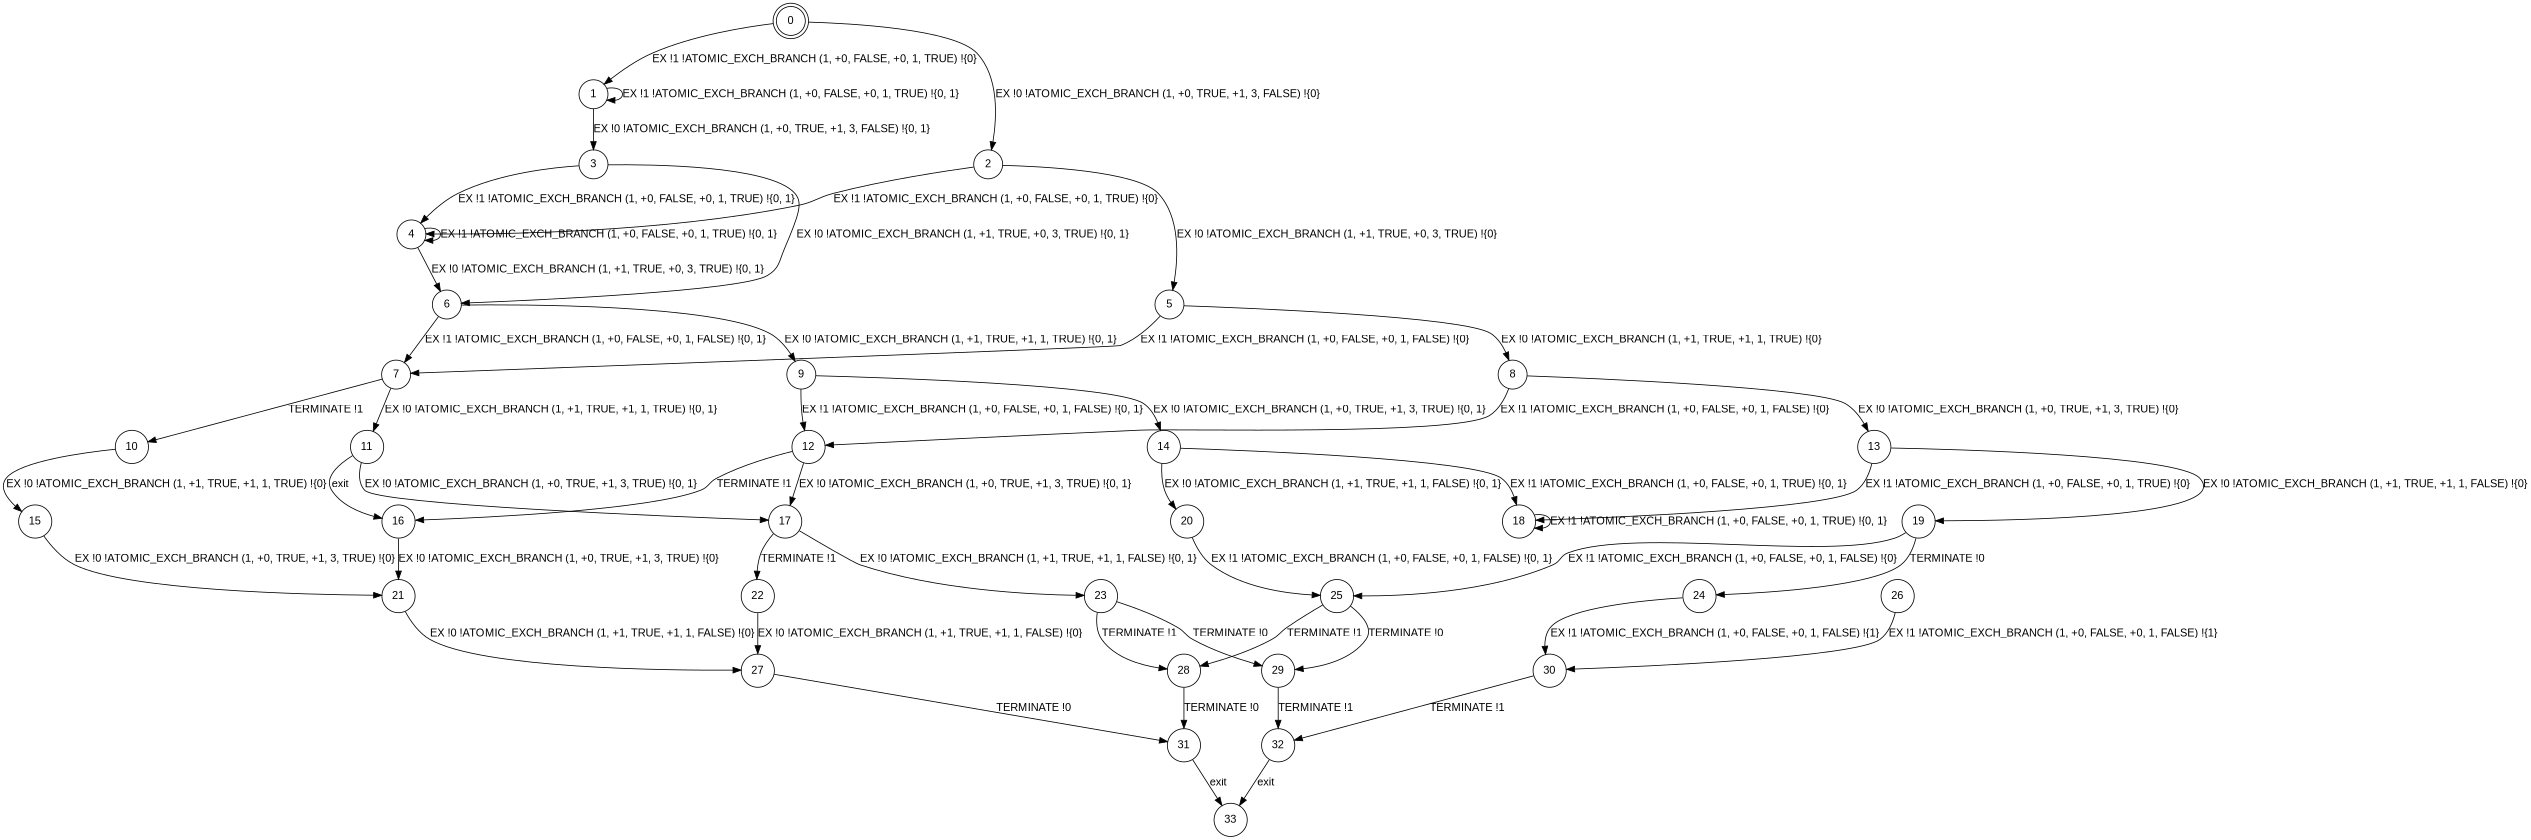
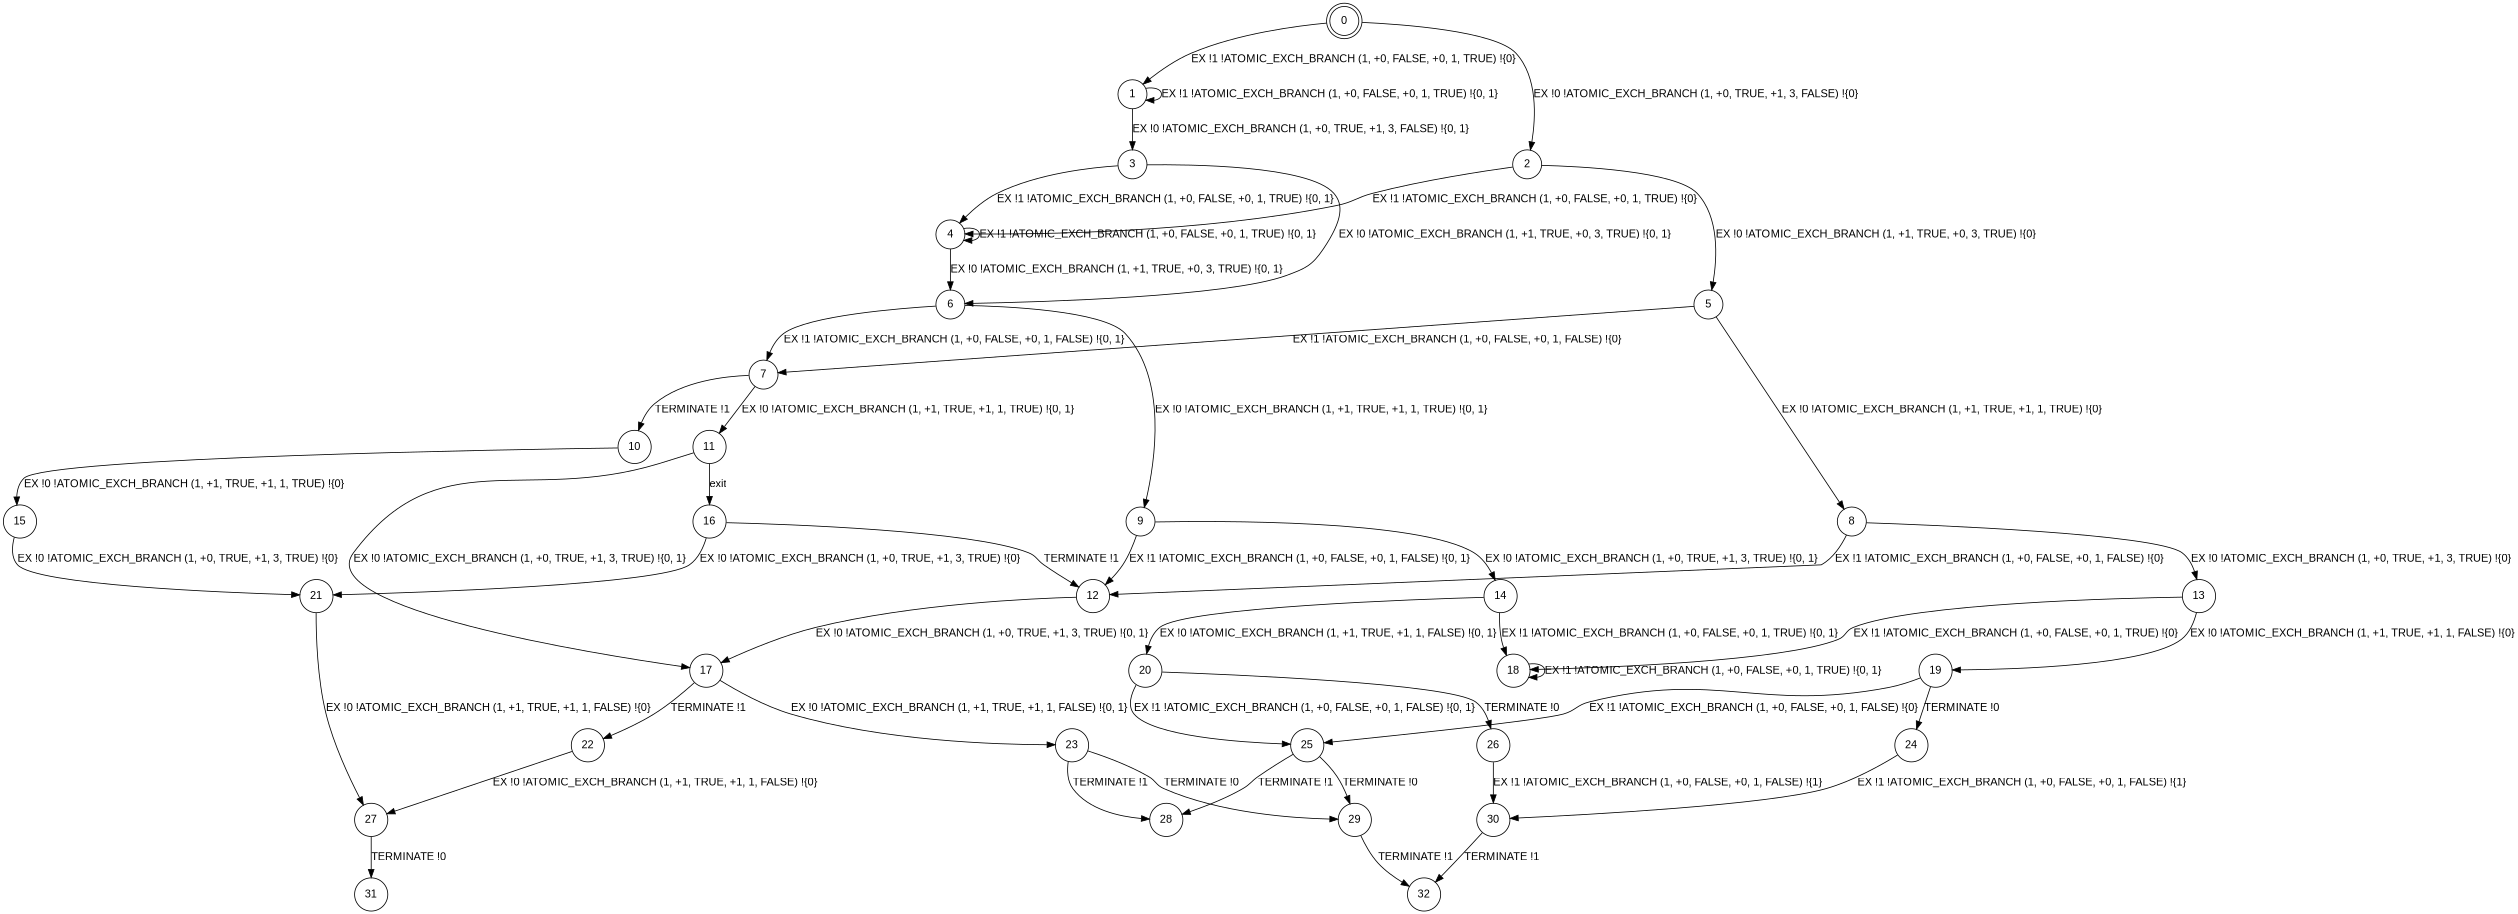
edge "12" -> "16": reversed
edge "20" -> "26": added, label "TERMINATE !0"
edge "28" -> "31": removed, label "TERMINATE !0"
node "33": removed
